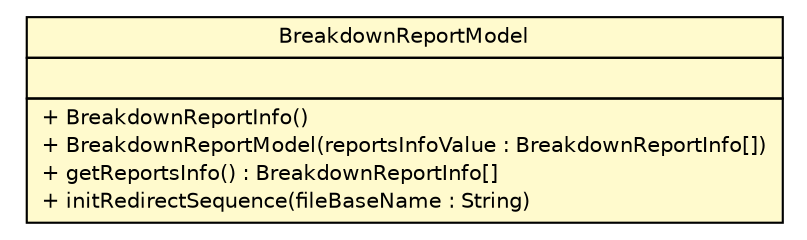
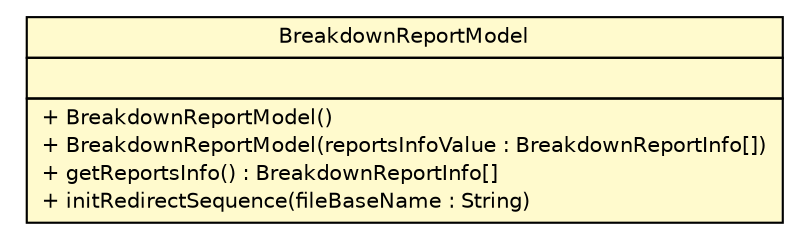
node "BreakdownReportModel": text "+ BreakdownReportInfo()" -> "+ BreakdownReportModel()"
